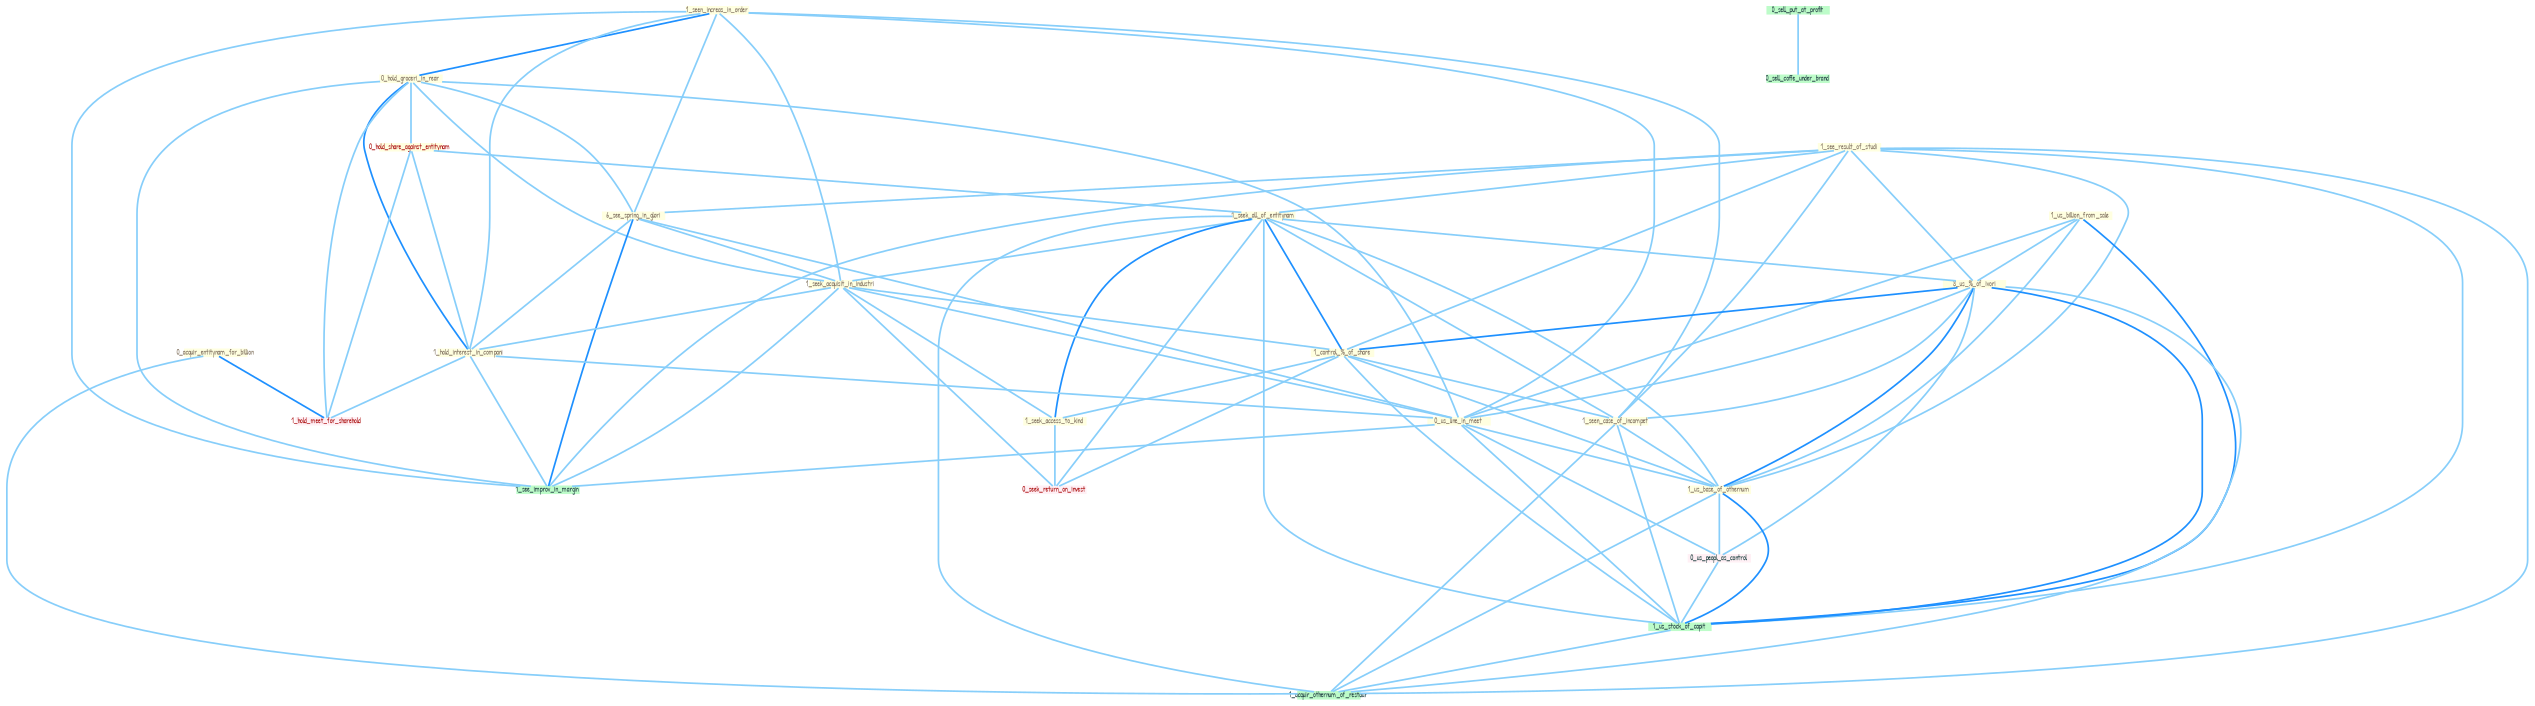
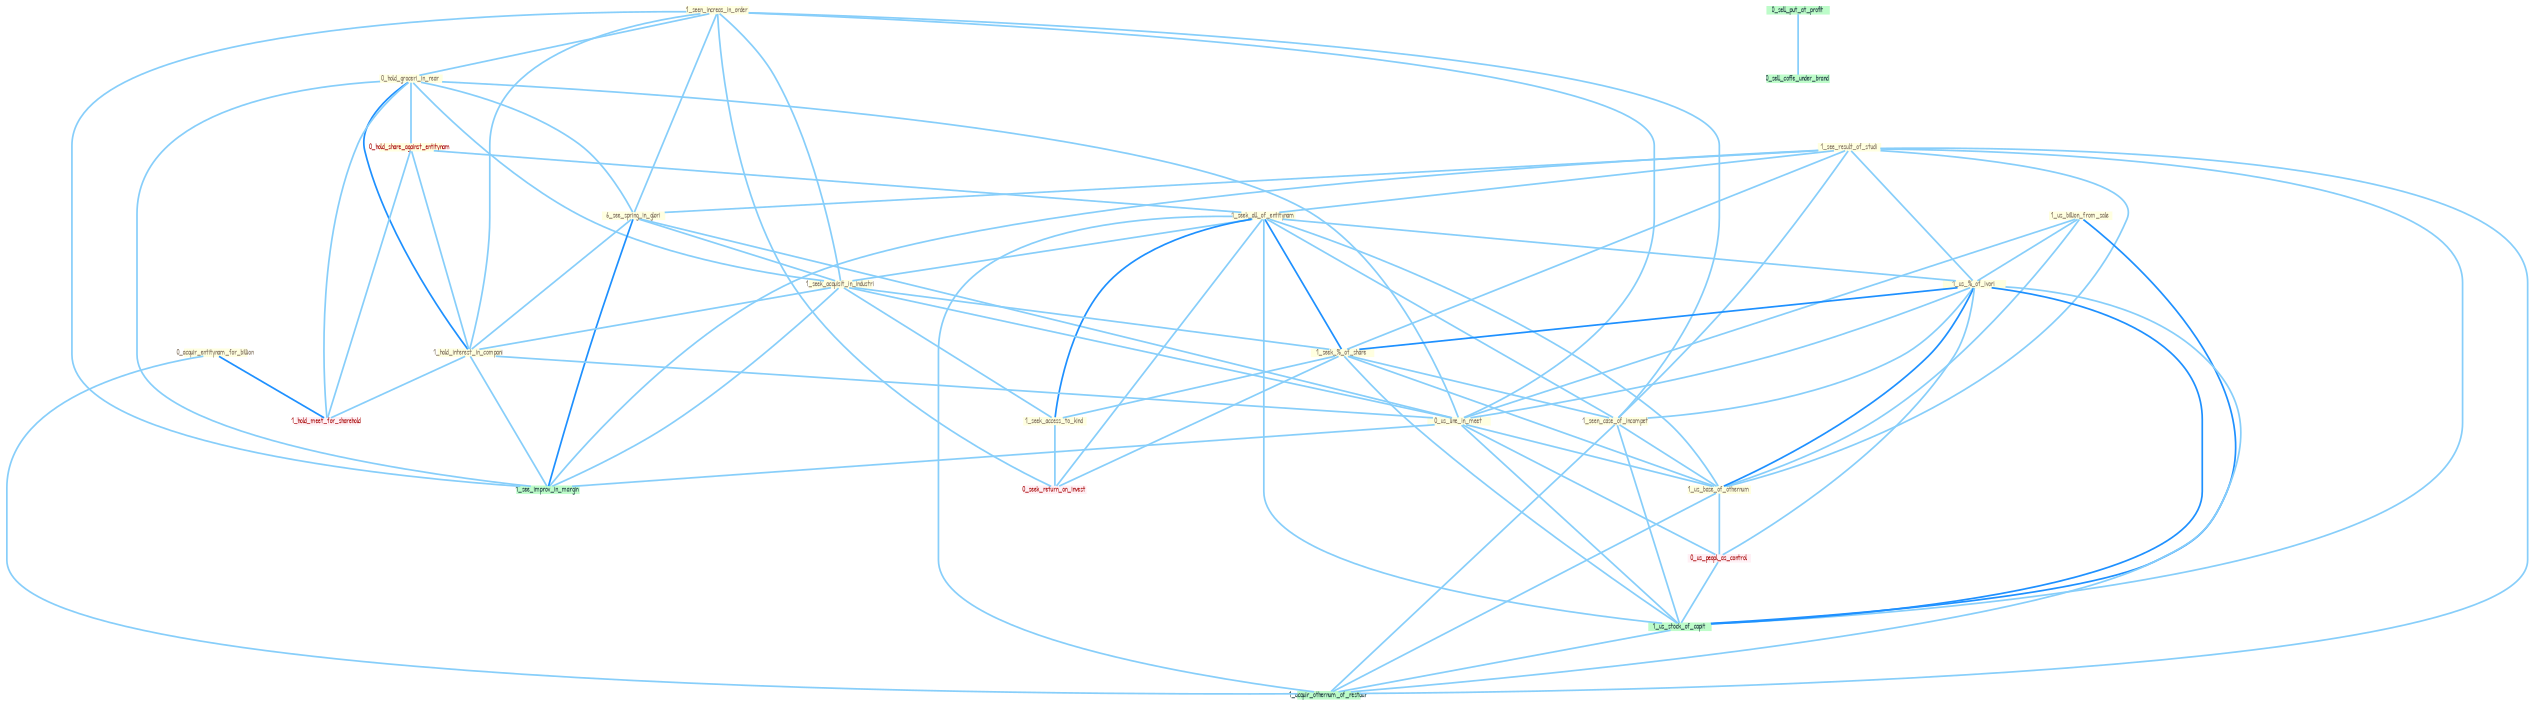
edge "1_seen_increas_in_order" -- "0_hold_groceri_in_rear": color #1e90ff -> #87cefa
node "8_us_%_of_ivori": label "8_us_%_of_ivori" -> "1_us_%_of_ivori"
node "1_control_%_of_share": label "1_control_%_of_share" -> "1_seek_%_of_share"
edge "1_seek_acquisit_in_industri" -- "0_seek_return_on_invest": now "1_seen_increas_in_order" -- "0_seek_return_on_invest"
node "0_us_peopl_as_control": fontcolor #2f4f4f -> #b22222
edge "1_us_base_of_othernum" -- "1_us_stock_of_capit": removed
